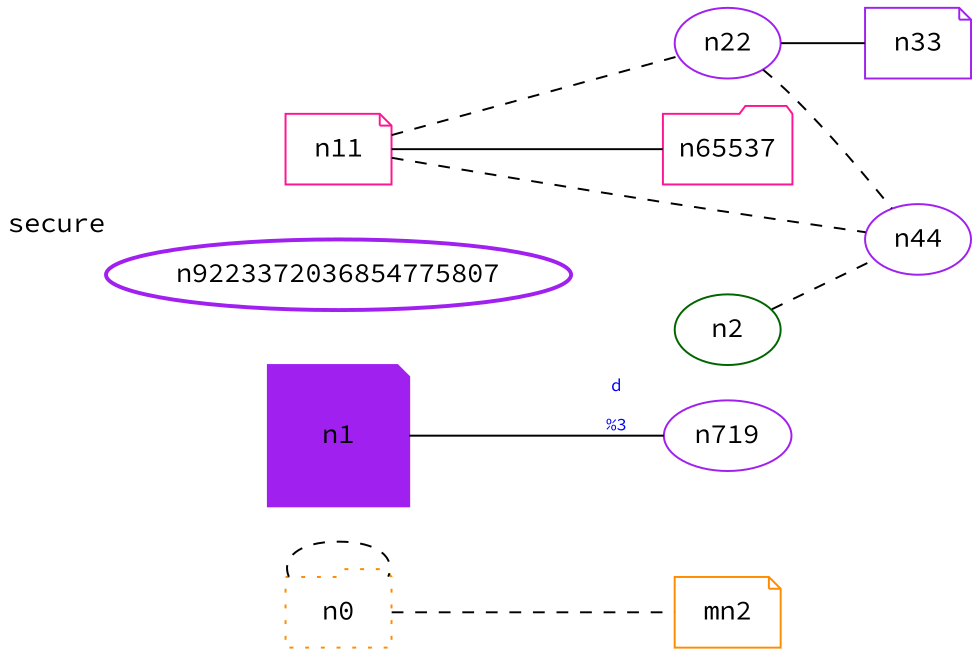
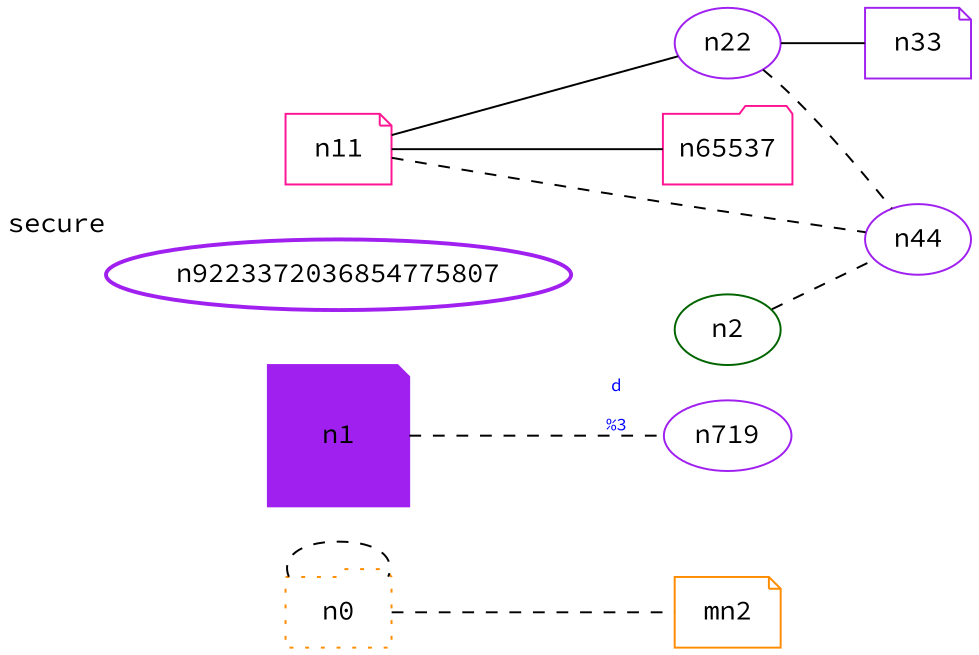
edge "n22" -- "n11": style dashed -> solid
edge "n1" -- "n719": style solid -> dashed
